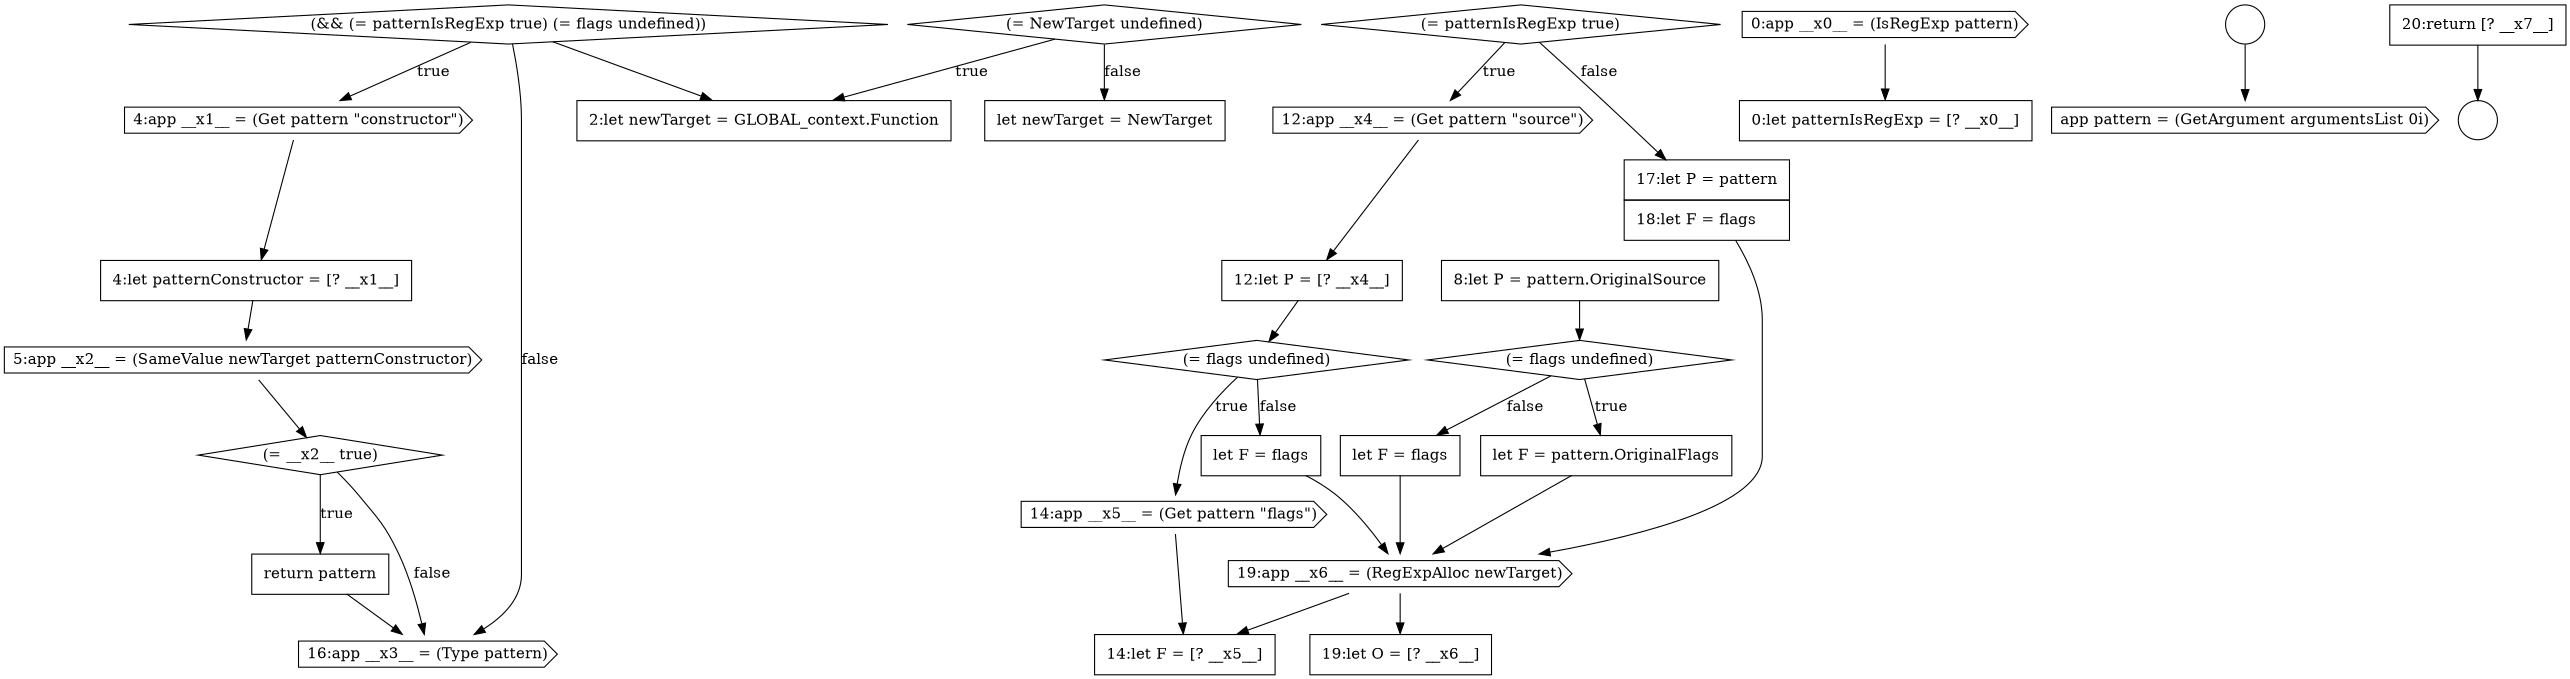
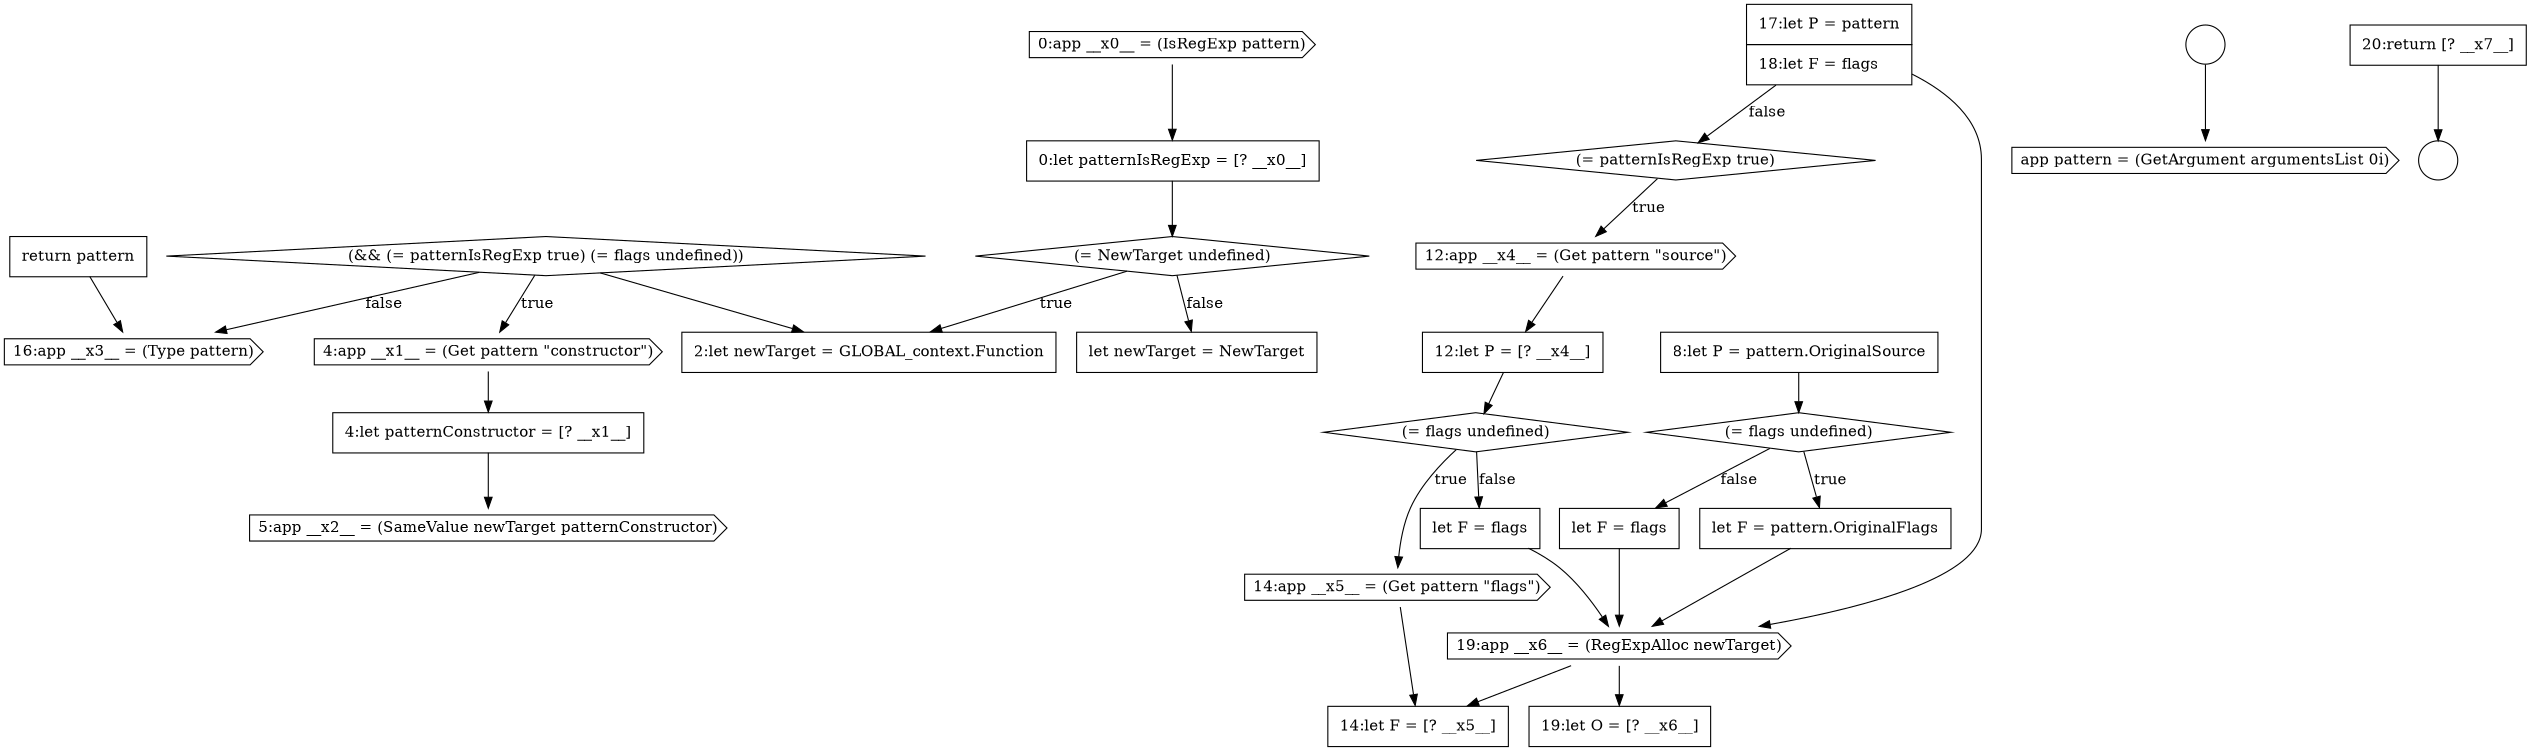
edge "(= patternIsRegExp true)" -> "17:let P = pattern": reversed
edge "0:let patternIsRegExp = [? __x0__]" -> "(= NewTarget undefined)": added
node "(= __x2__ true)": removed
